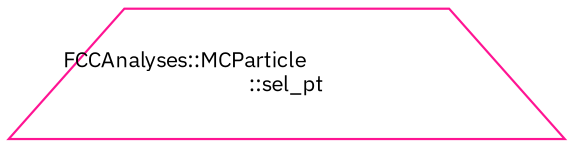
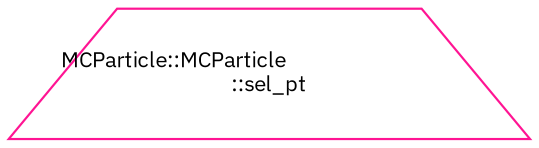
node "FCCAnalyses::MCParticle ::sel_pt": label "FCCAnalyses::MCParticle ::sel_pt" -> "MCParticle::MCParticle ::sel_pt"
